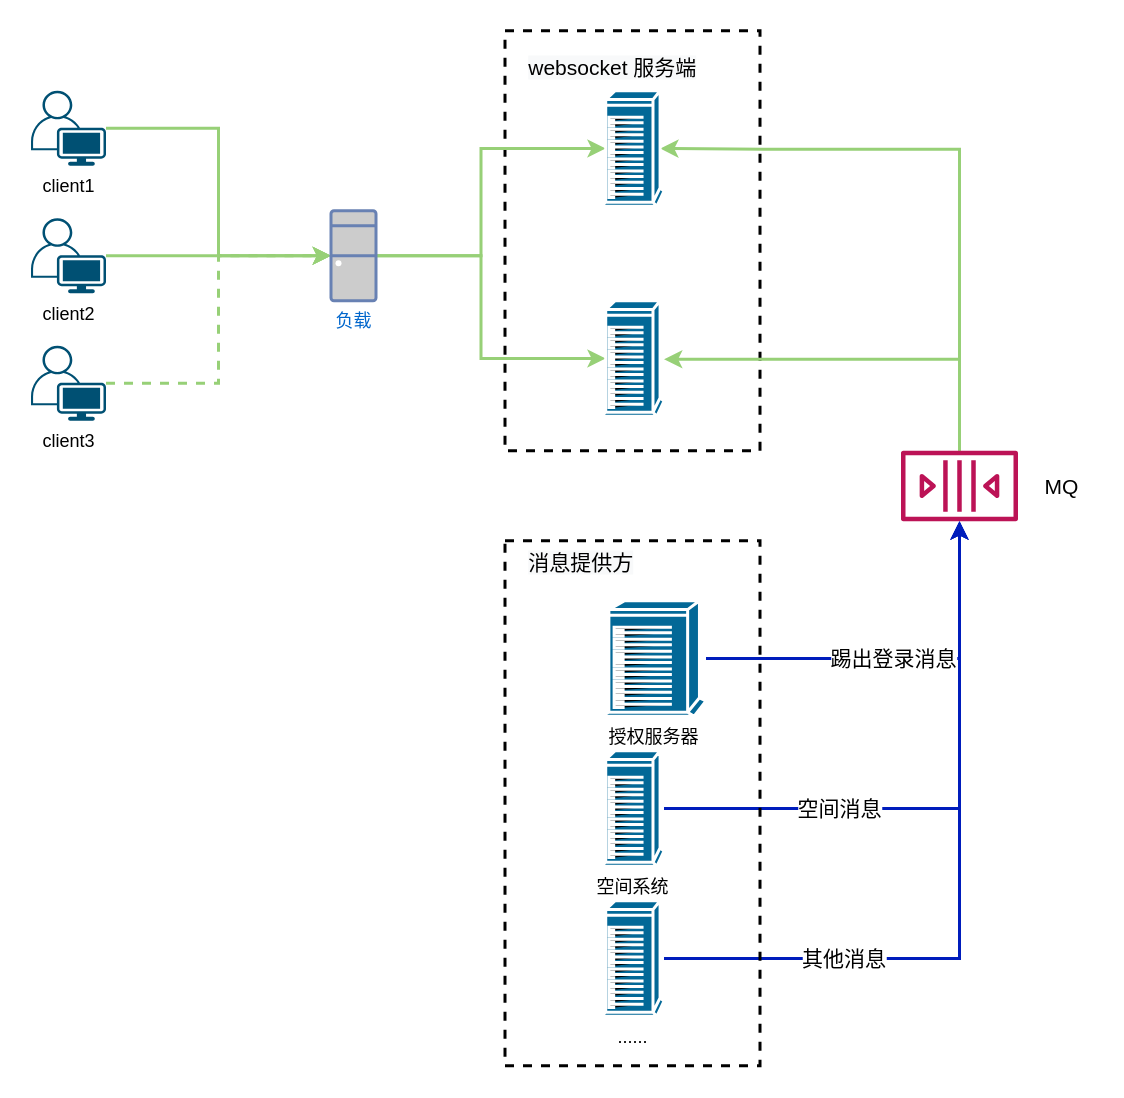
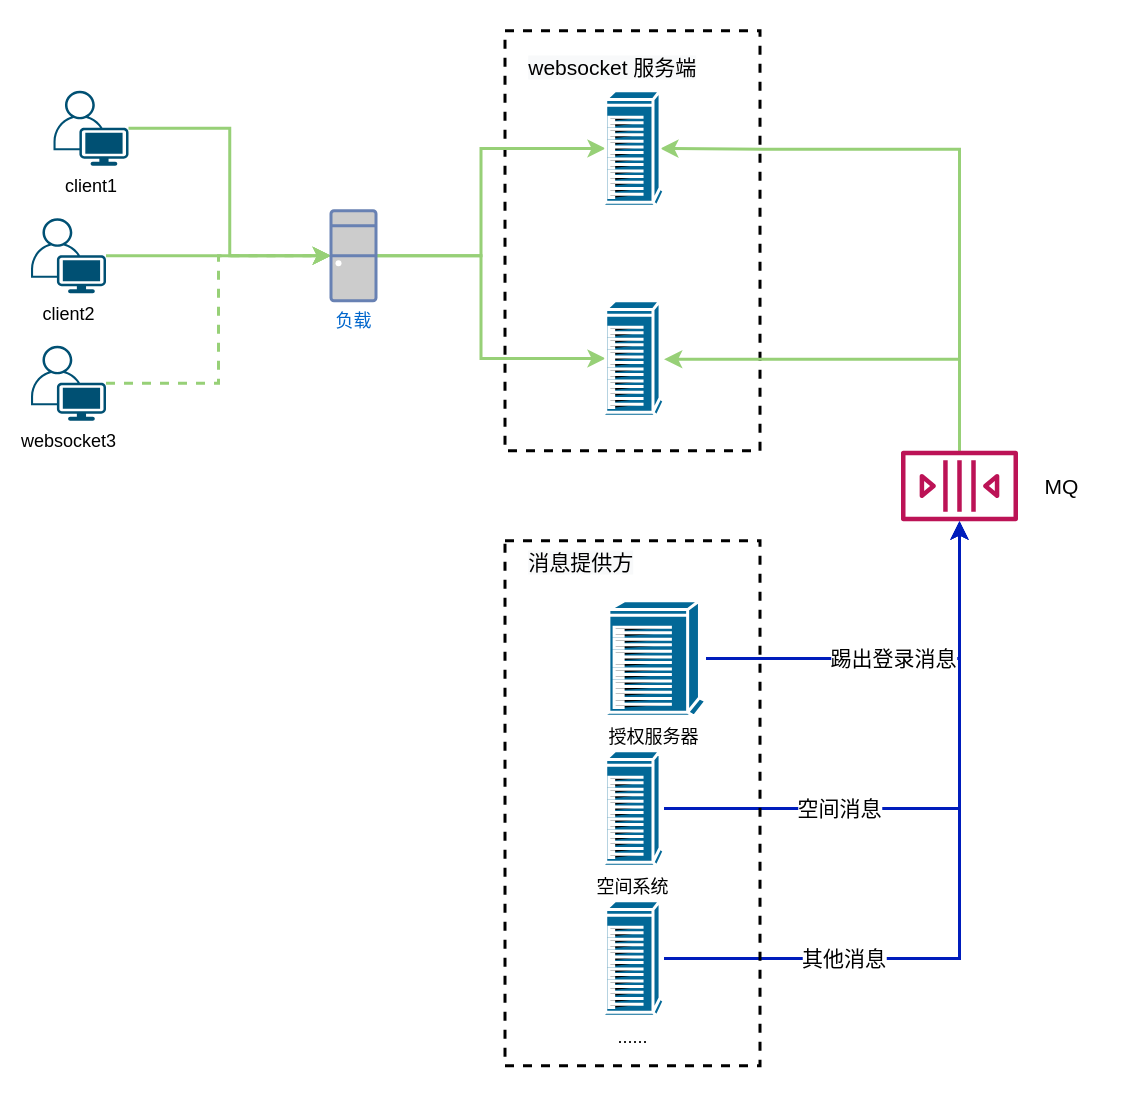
node "client1": moved (68, 128) -> (91, 128)
node "client3": label "client3" -> "websocket3"
